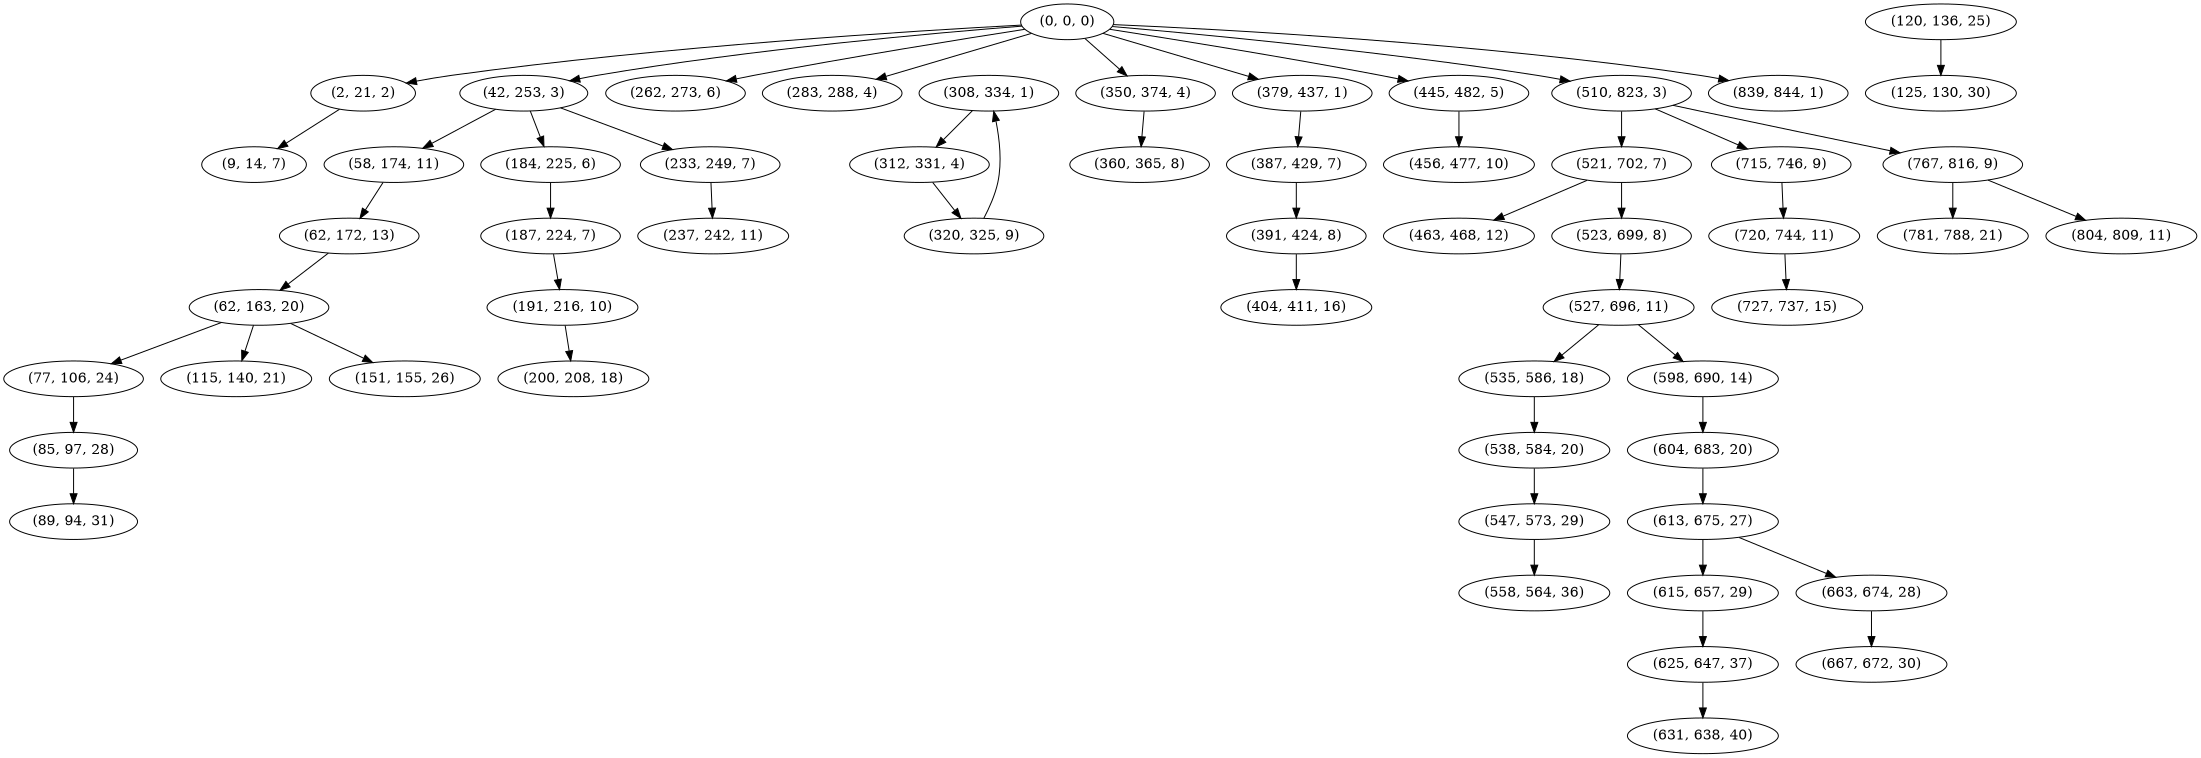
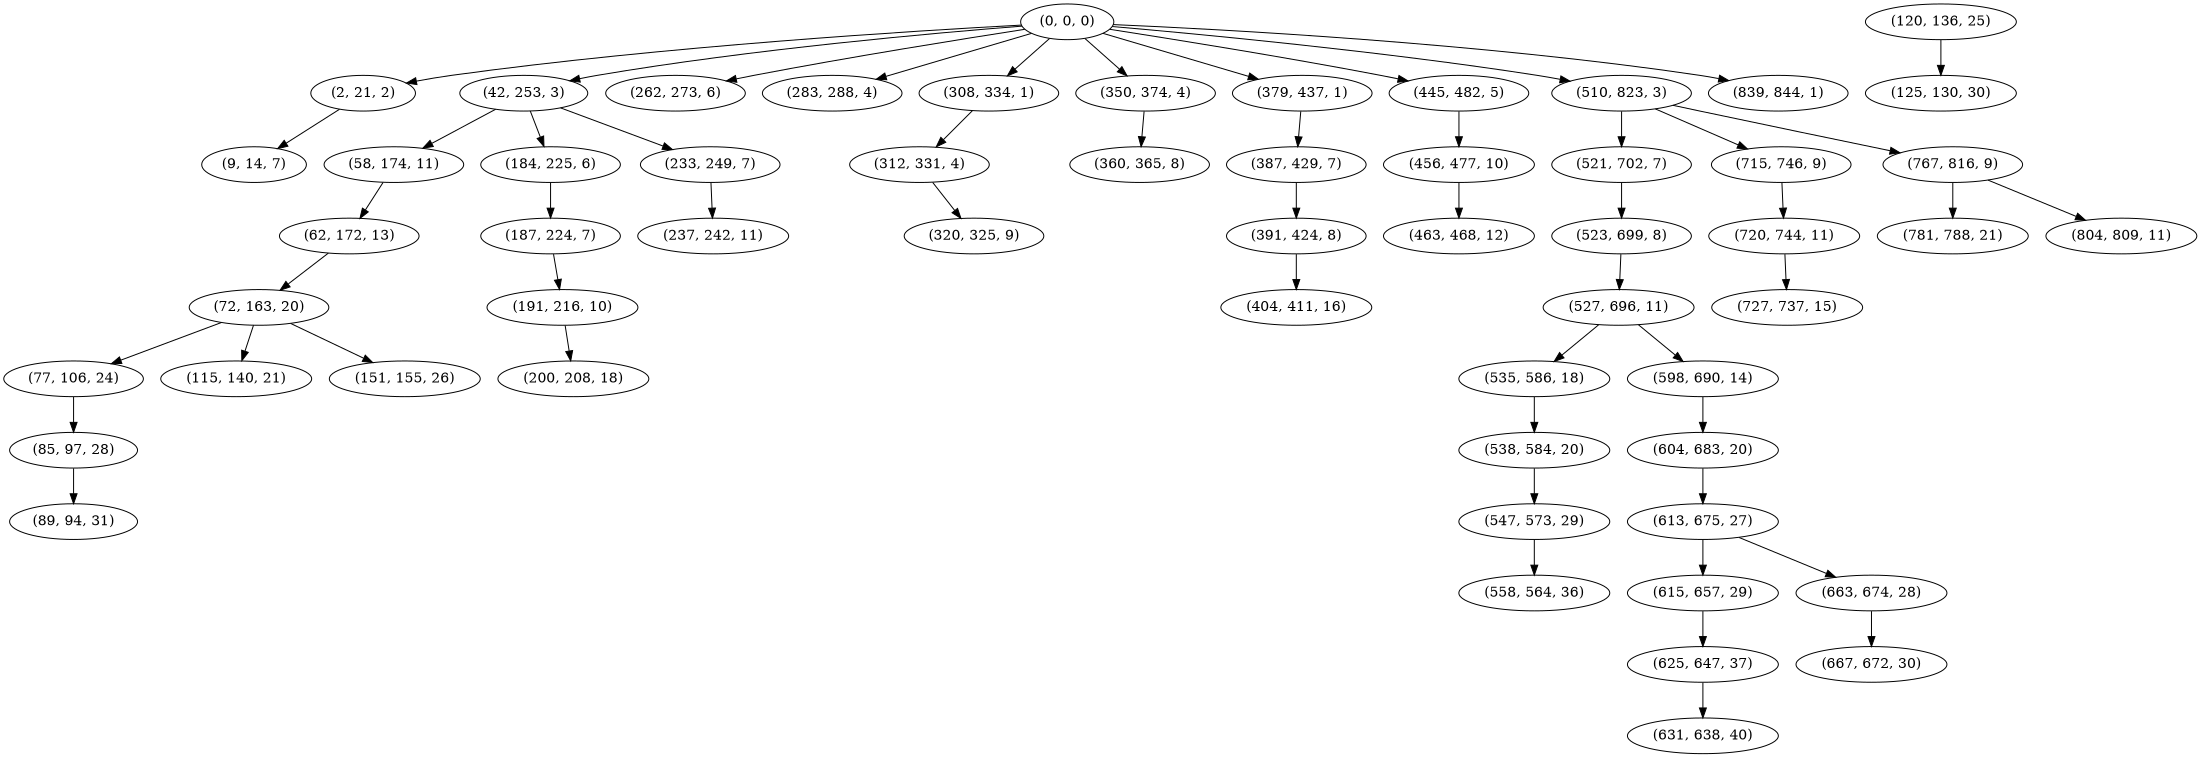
edge "(320, 325, 9)" -> "(308, 334, 1)": now "(0, 0, 0)" -> "(308, 334, 1)"
edge "(521, 702, 7)" -> "(463, 468, 12)": now "(456, 477, 10)" -> "(463, 468, 12)"
node "(62, 163, 20)": label "(62, 163, 20)" -> "(72, 163, 20)"
